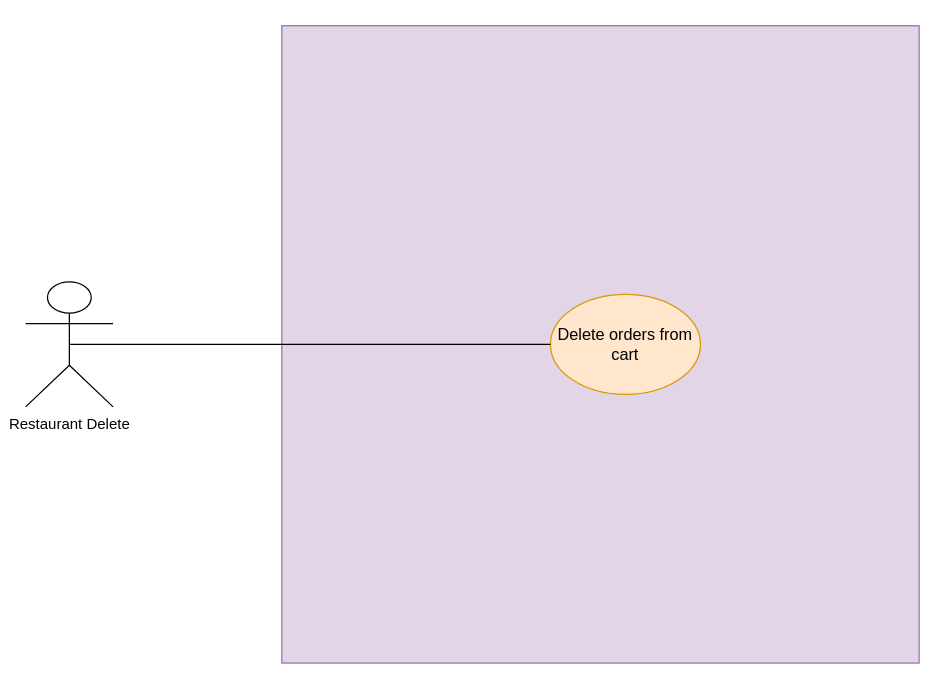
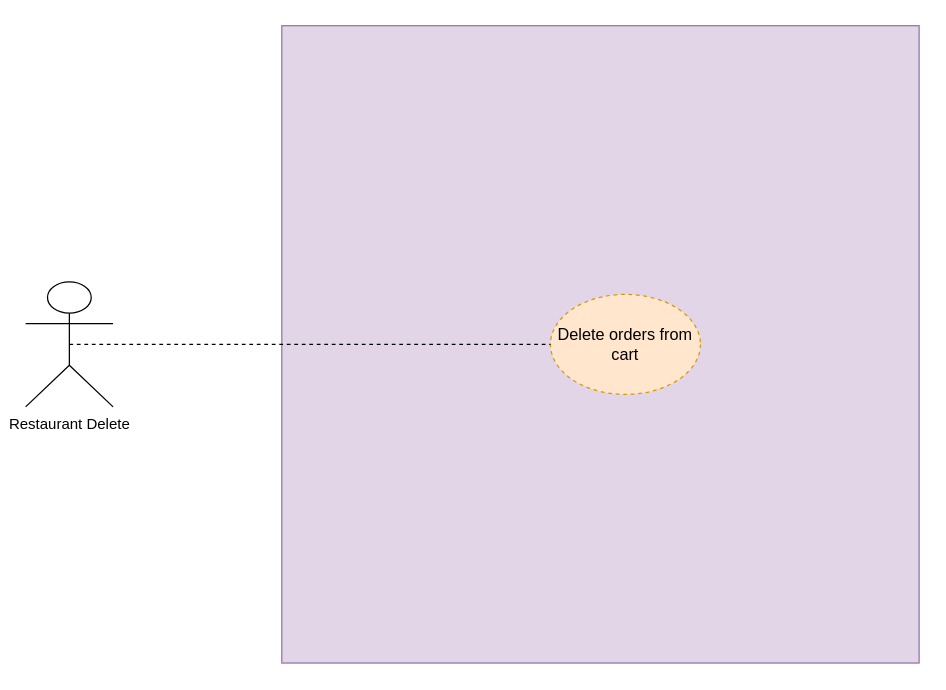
edge "Restaurant Delete" -- "Delete orders from cart": style solid -> dashed
node "Delete orders from cart": style solid -> dashed
